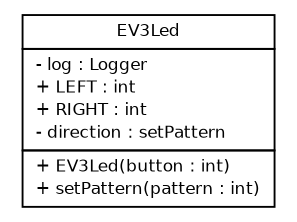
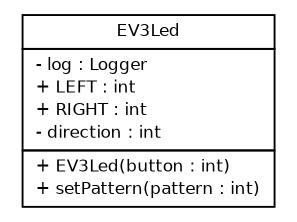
node "EV3Led": text "- direction : setPattern" -> "- direction : int"
